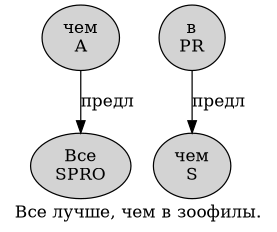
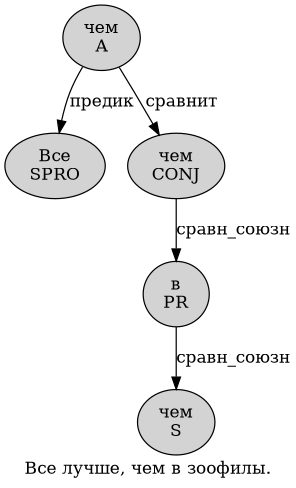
edge "чем A" -> "Все SPRO": label "предл" -> "предик"
edge "в PR" -> "чем S": label "предл" -> "сравн_союзн"
node "чем CONJ": added
